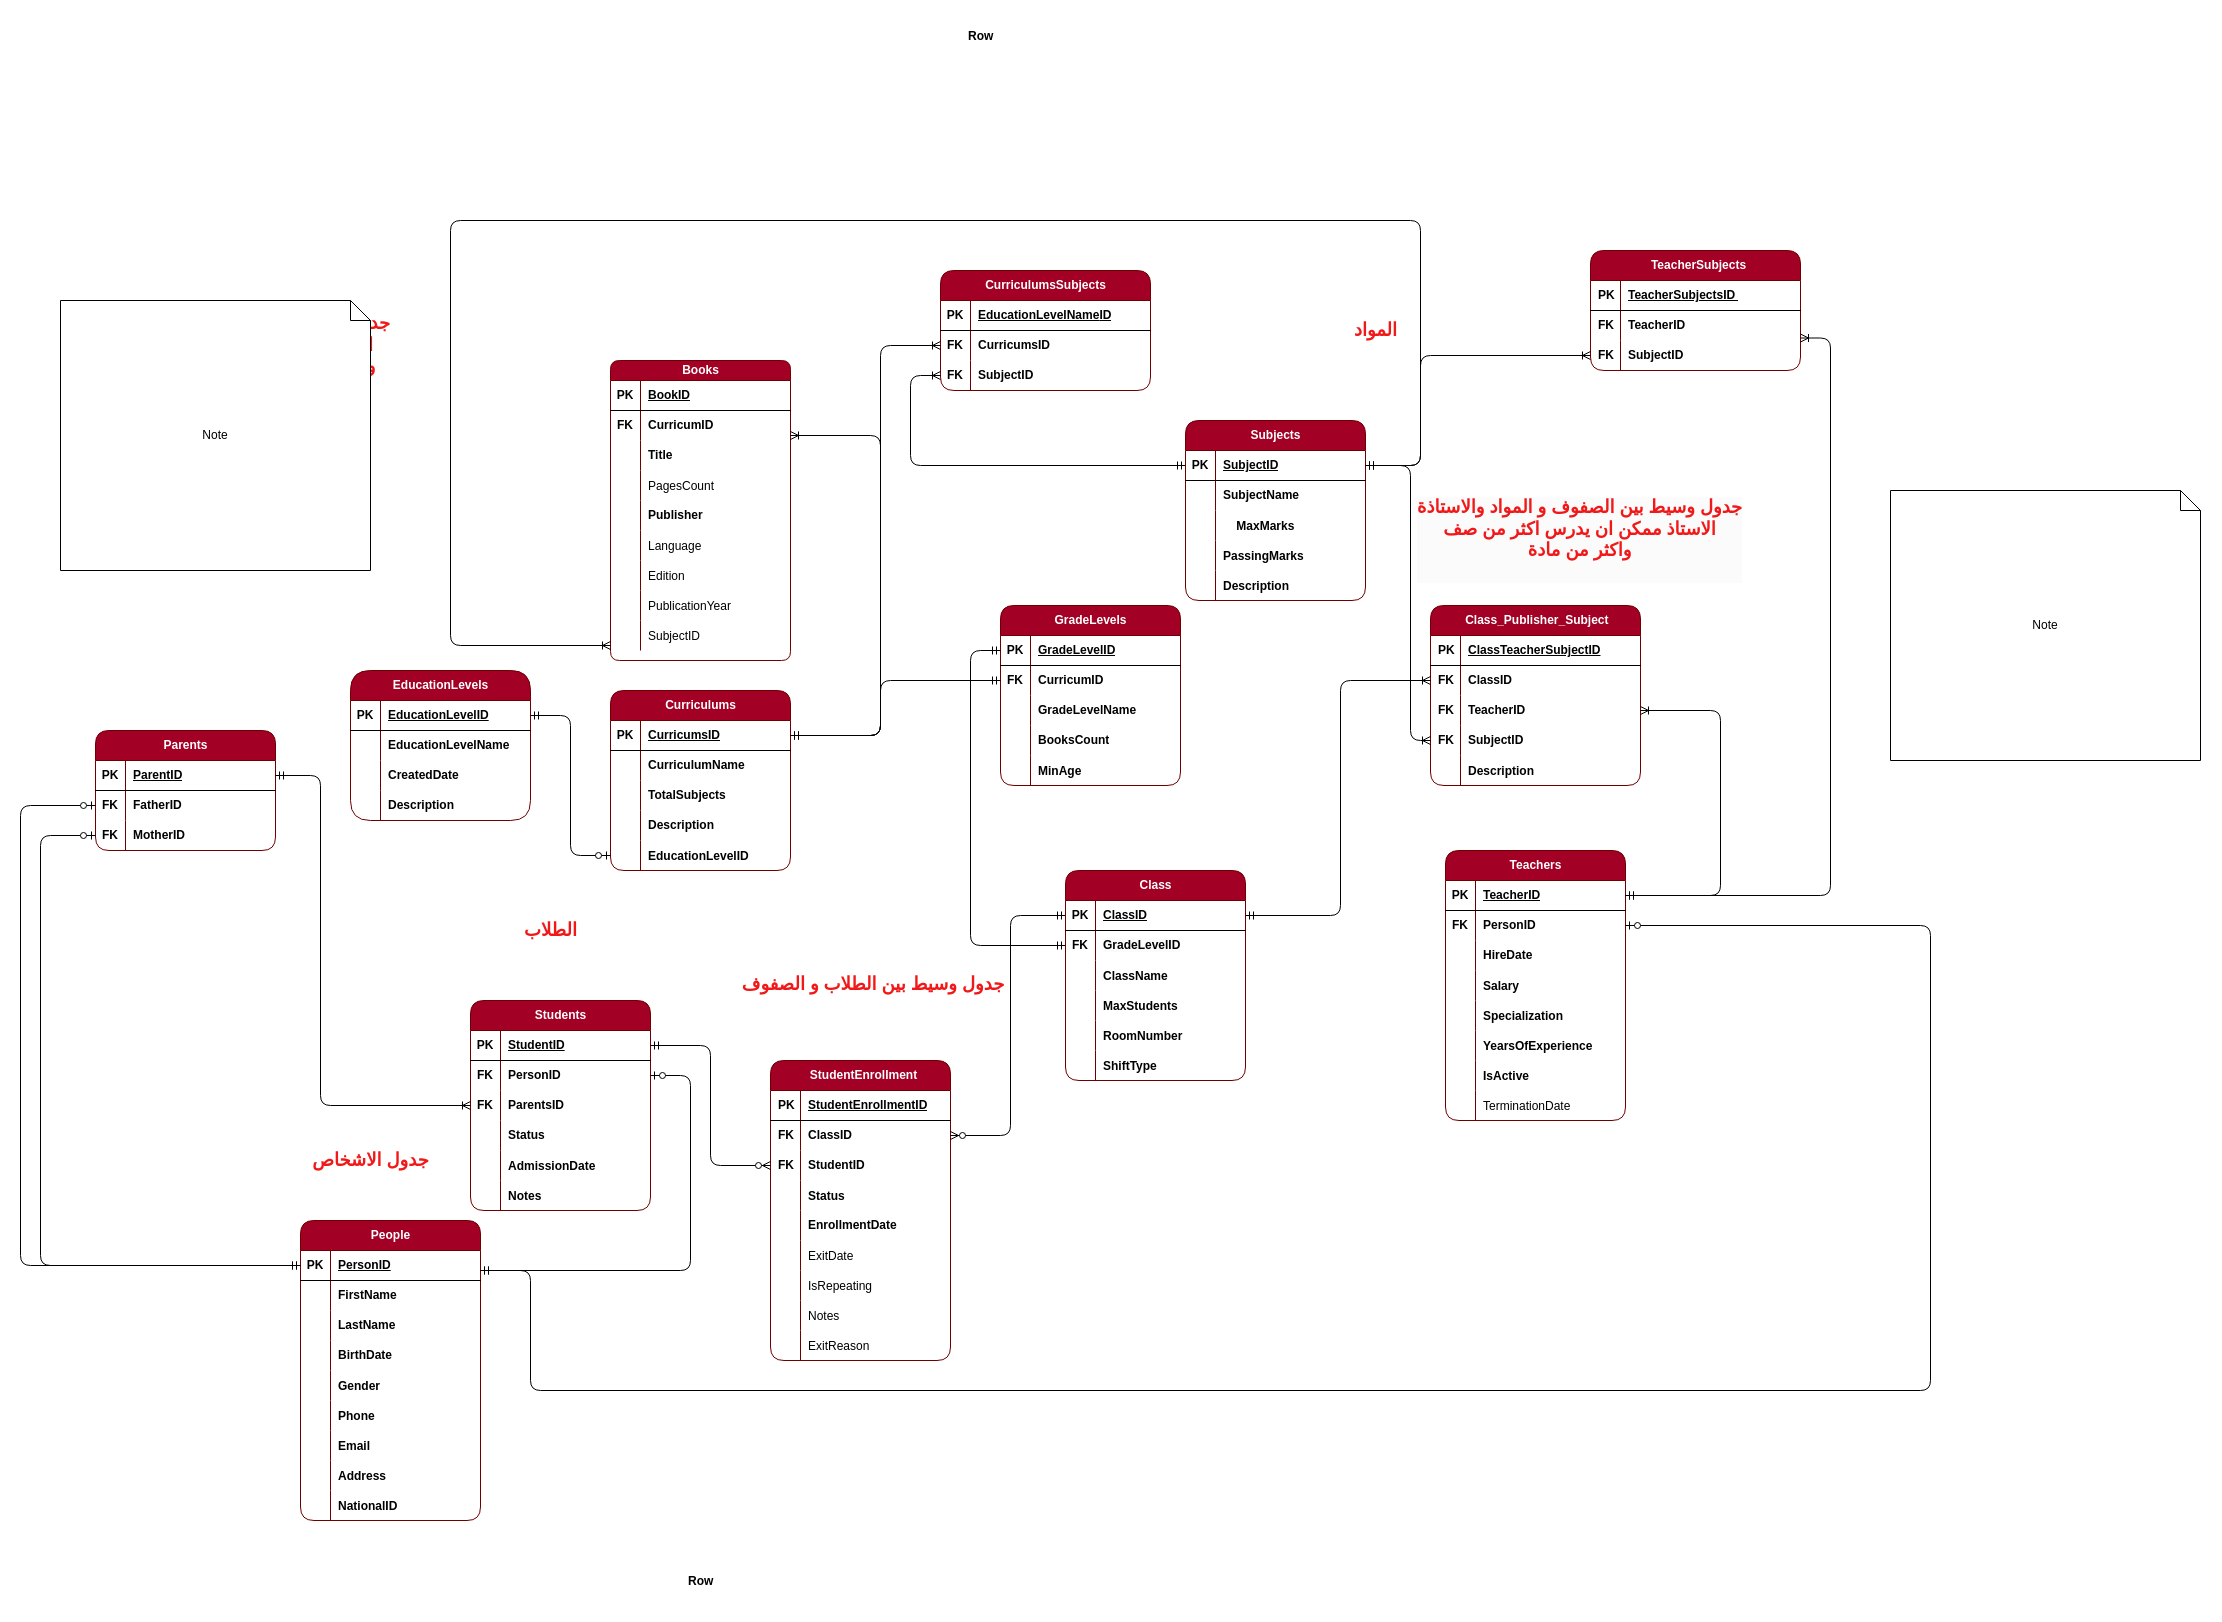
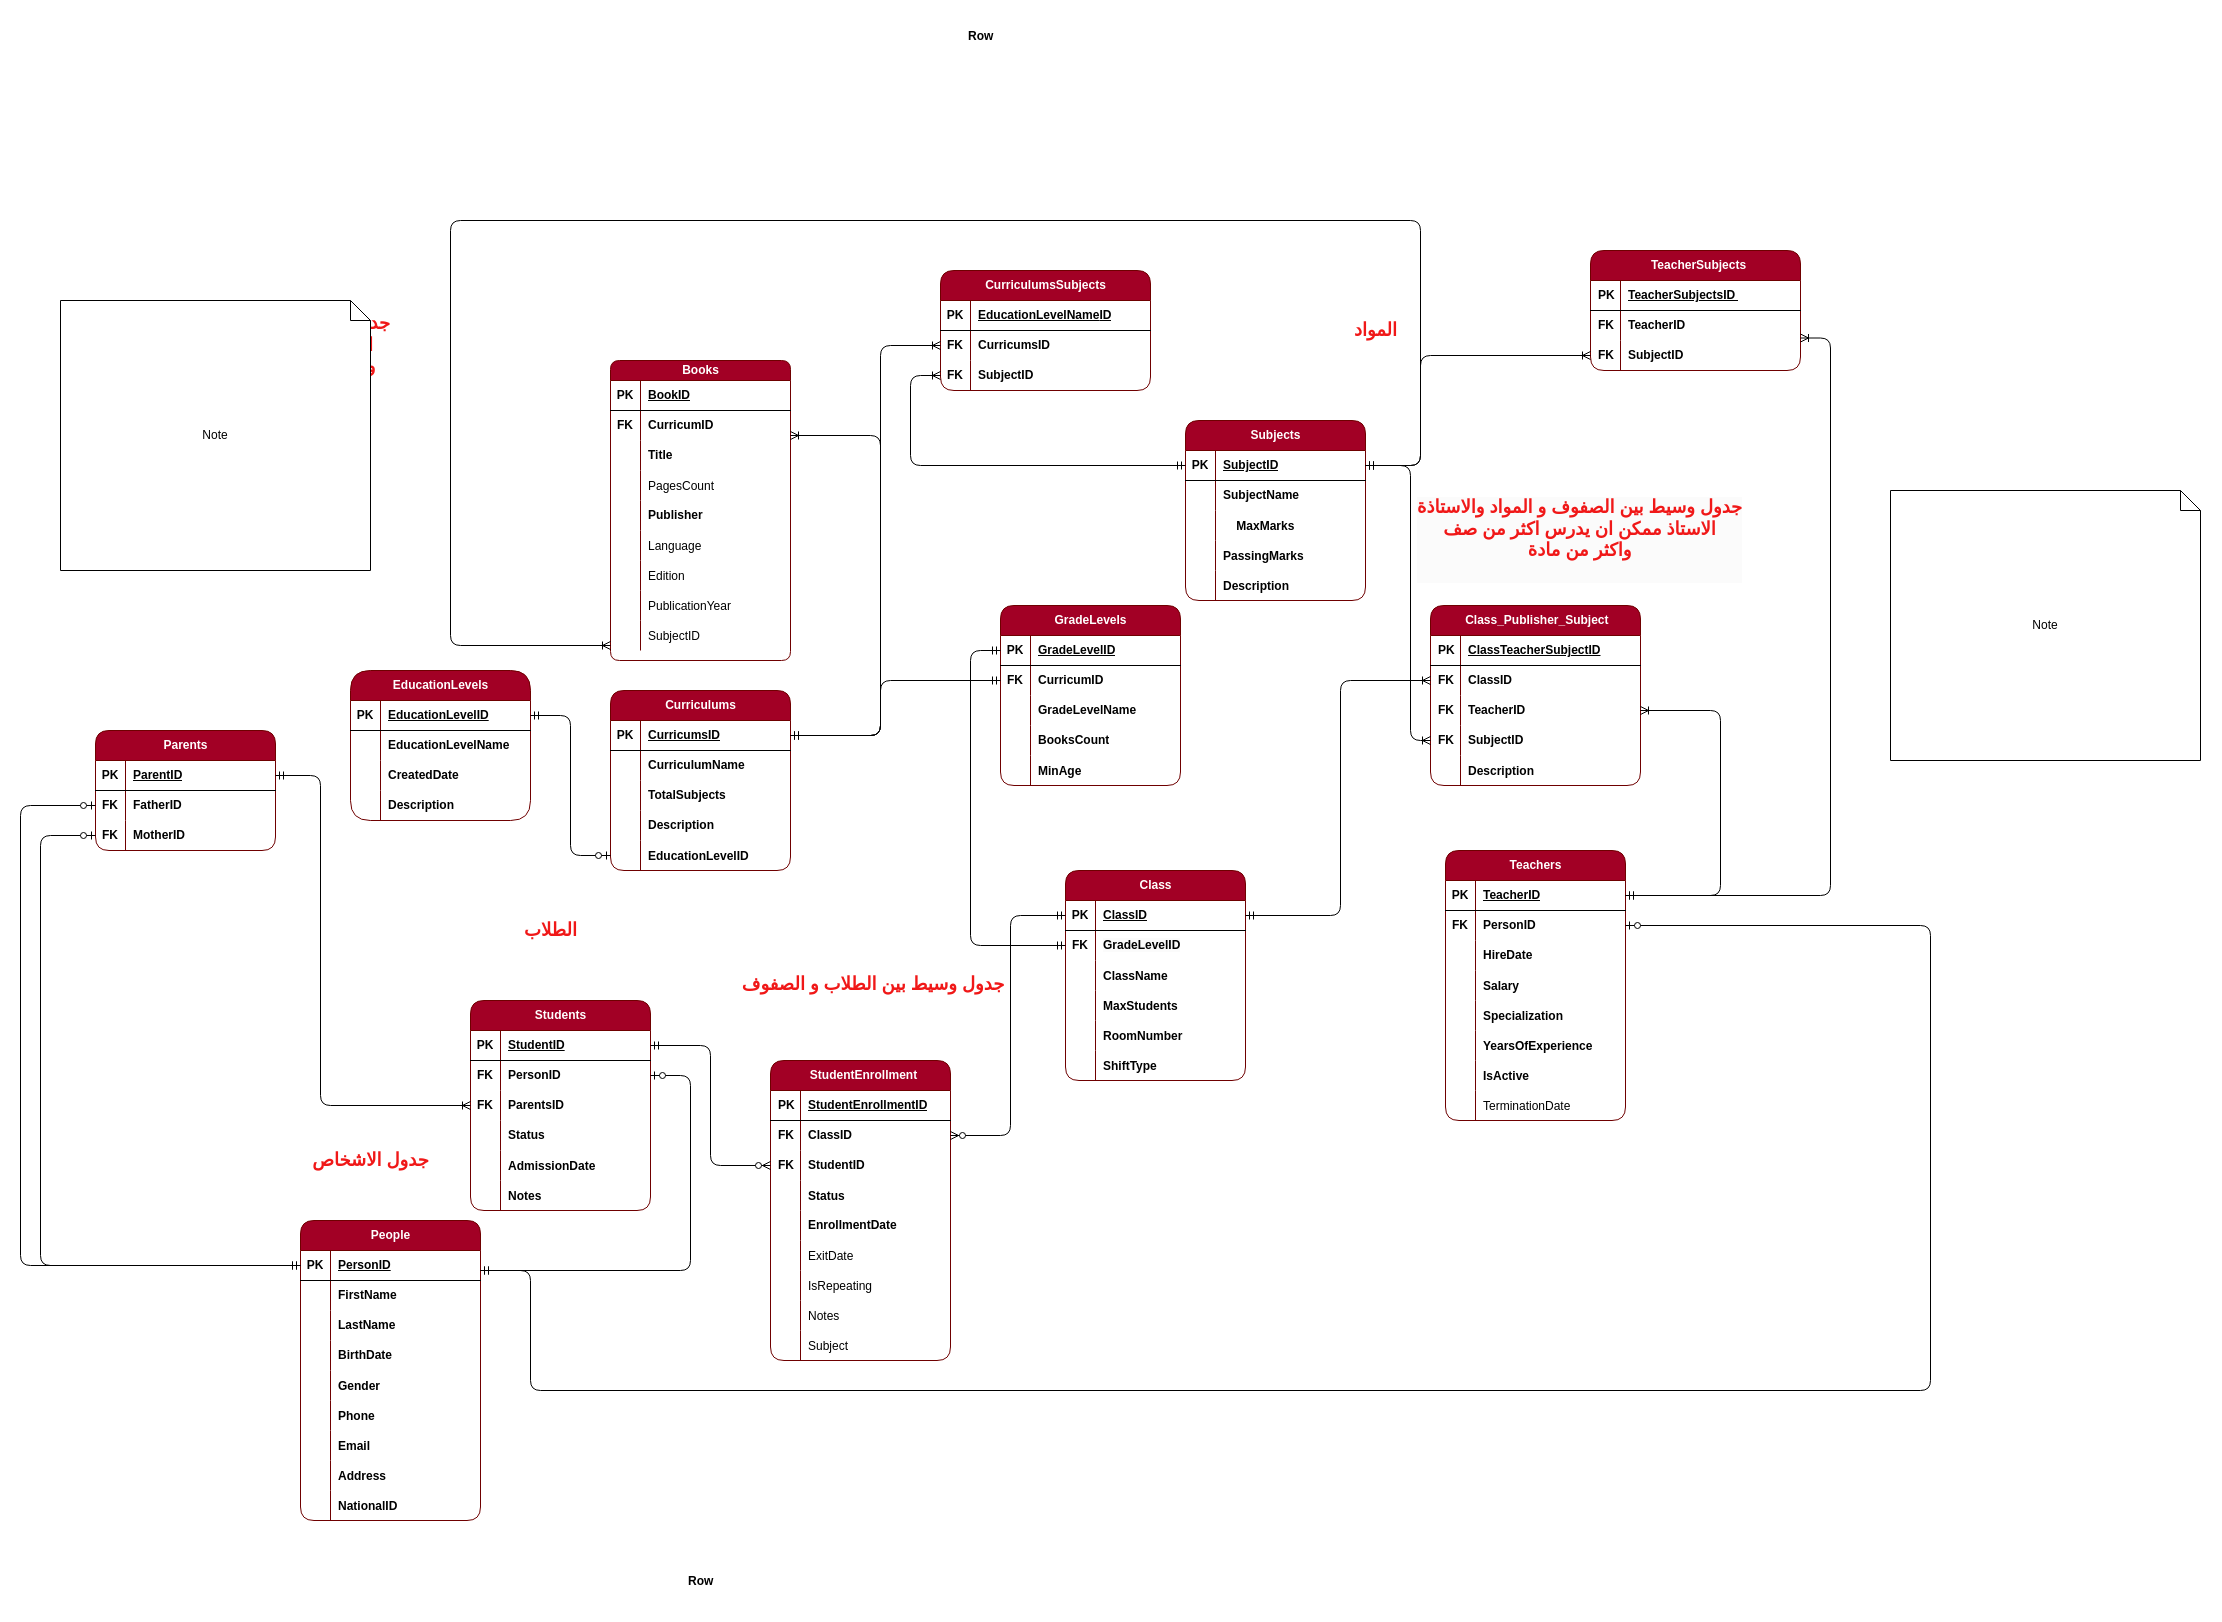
node "ExitReason": label "ExitReason" -> "Subject"
